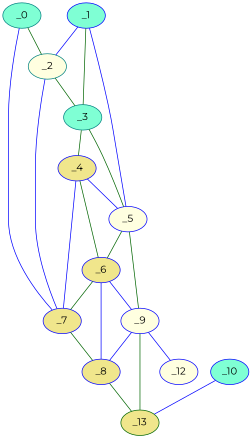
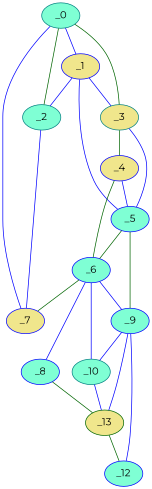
node "_1": fillcolor aquamarine -> khaki
edge "_0" -- "_1": added
node "_2": fillcolor lightyellow -> aquamarine
edge "_1" -- "_3": color darkgreen -> blue
edge "_2" -- "_3": now "_0" -- "_3"
node "_3": fillcolor aquamarine -> khaki
edge "_3" -- "_5": color darkgreen -> blue
node "_5": fillcolor lightyellow -> aquamarine
edge "_4" -- "_7": removed
node "_6": fillcolor khaki -> aquamarine
edge "_6" -- "_10": added
node "_9": fillcolor lightyellow -> aquamarine
edge "_7" -- "_8": removed
edge "_9" -- "_8": now "_9" -- "_10"
node "_8": fillcolor khaki -> aquamarine
edge "_9" -- "_13": color darkgreen -> blue
node "_12": fillcolor lightyellow -> aquamarine
node "_10": color blue -> teal
edge "_13" -- "_12": added
